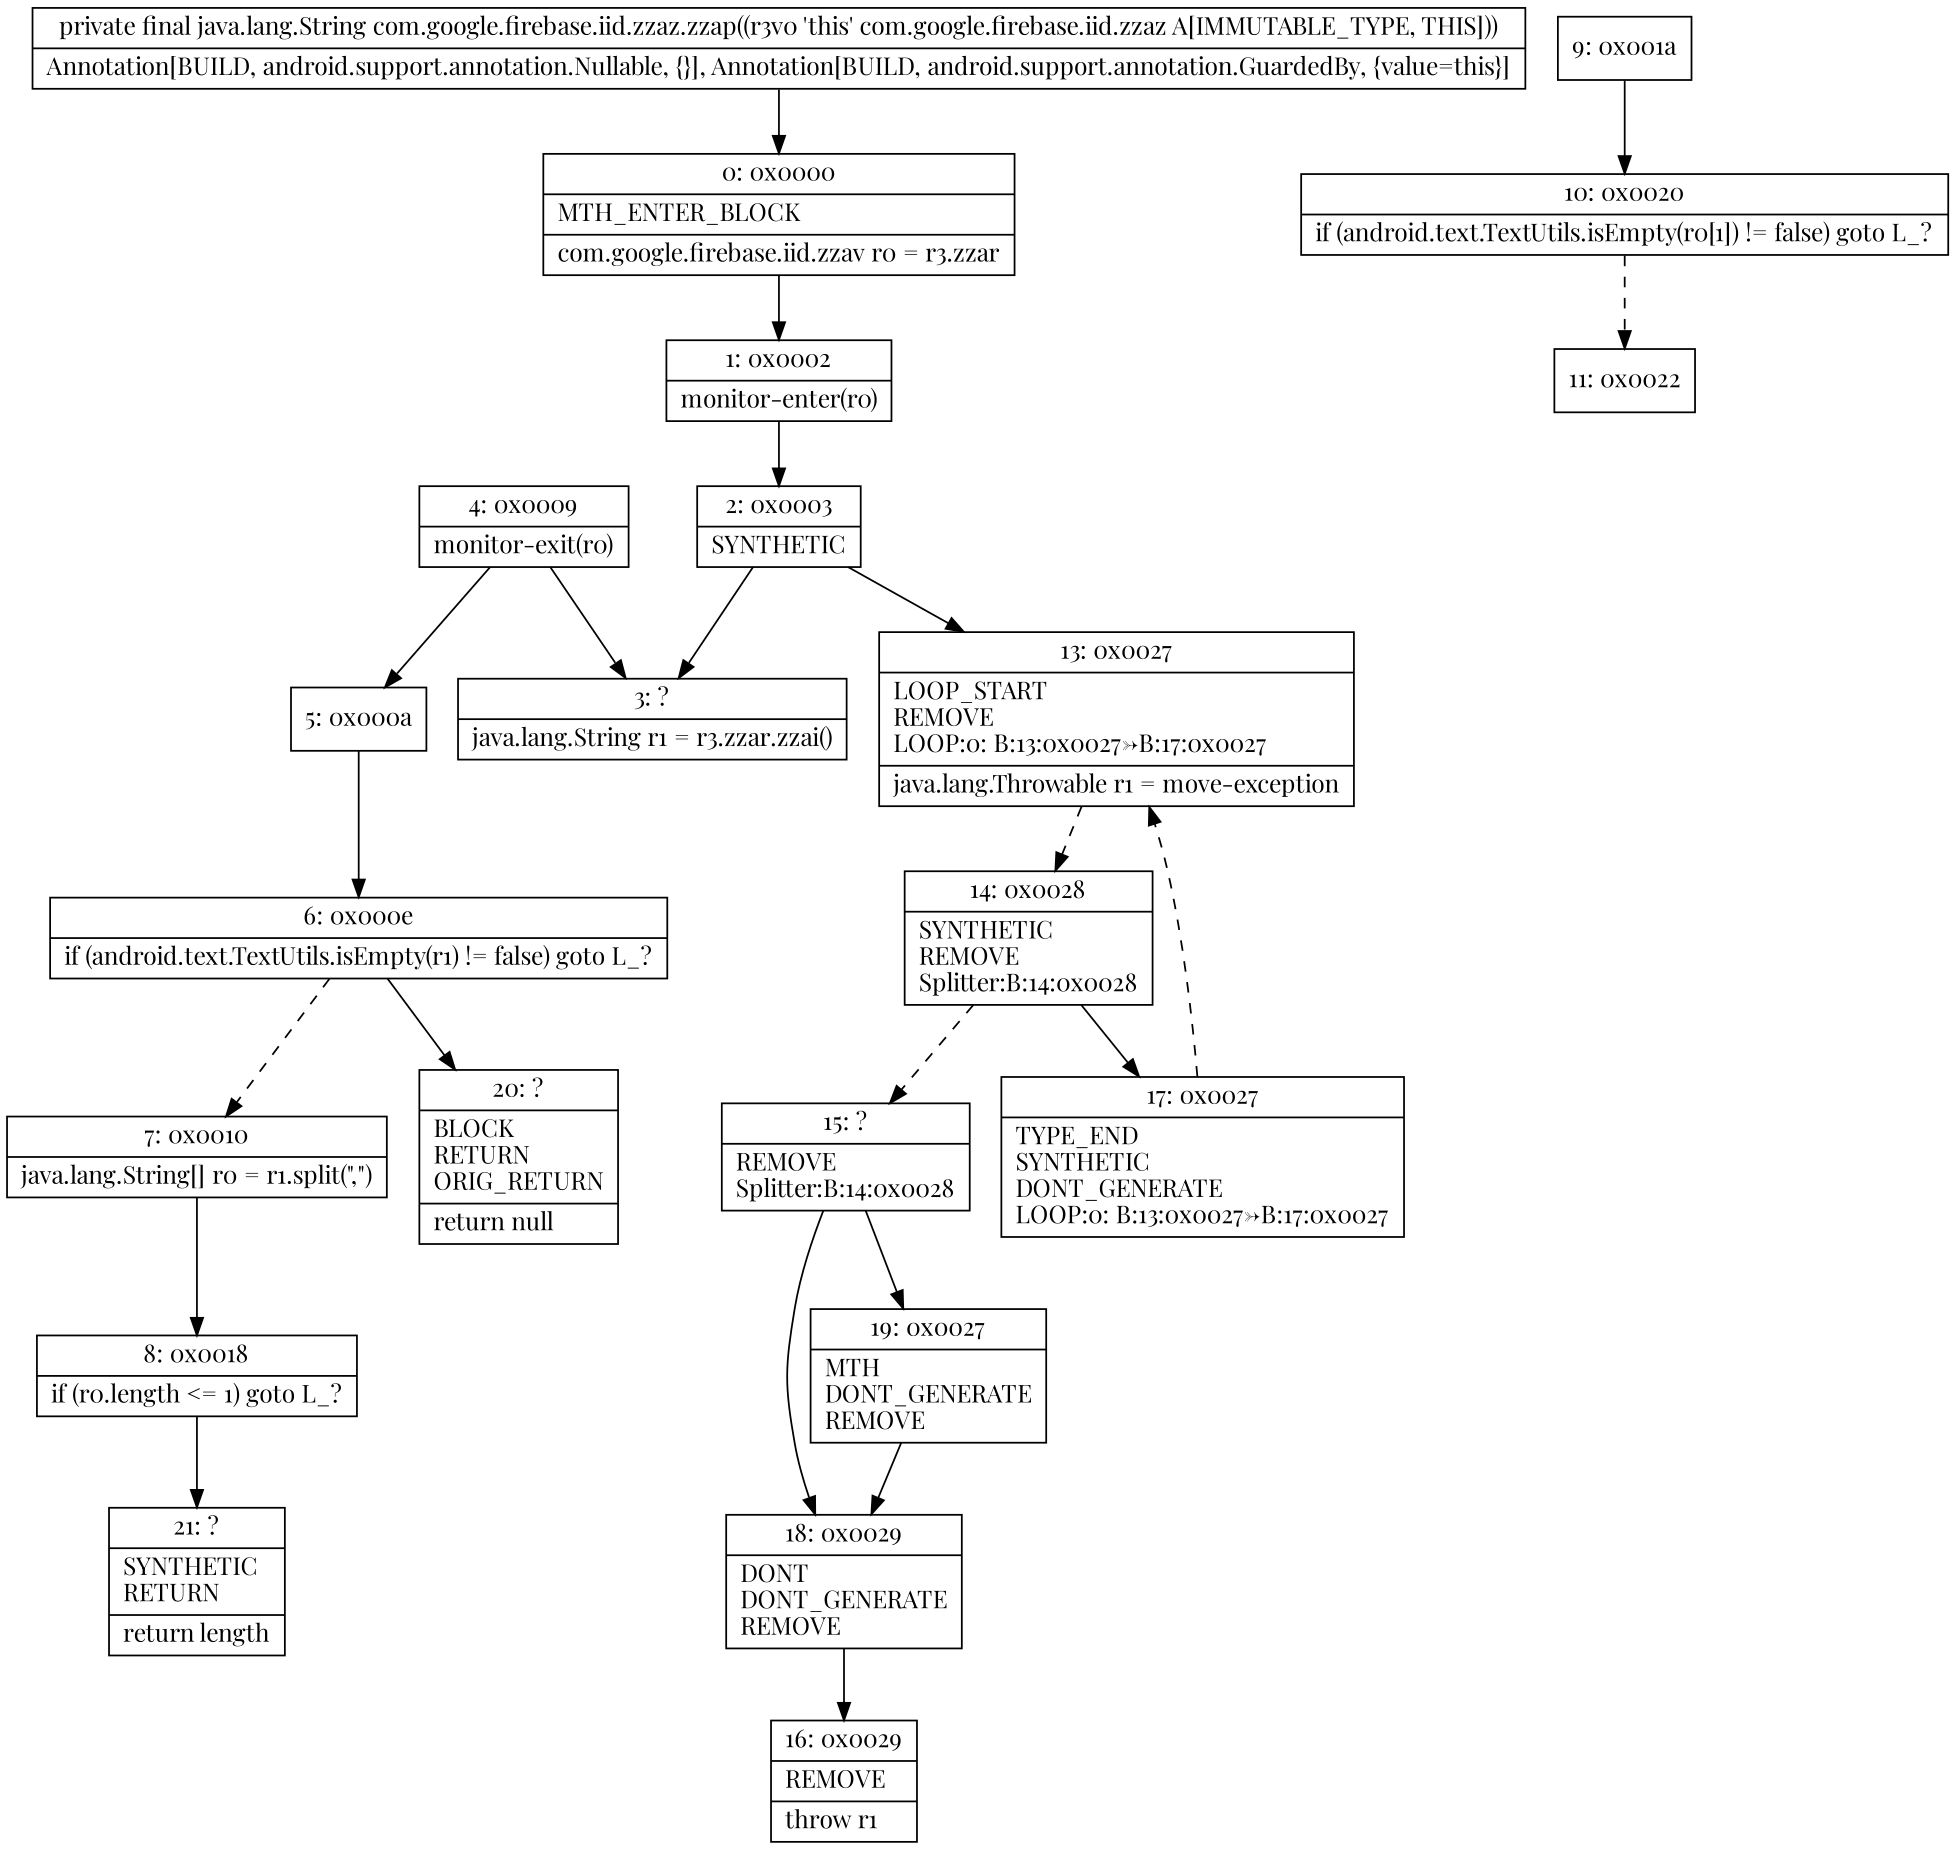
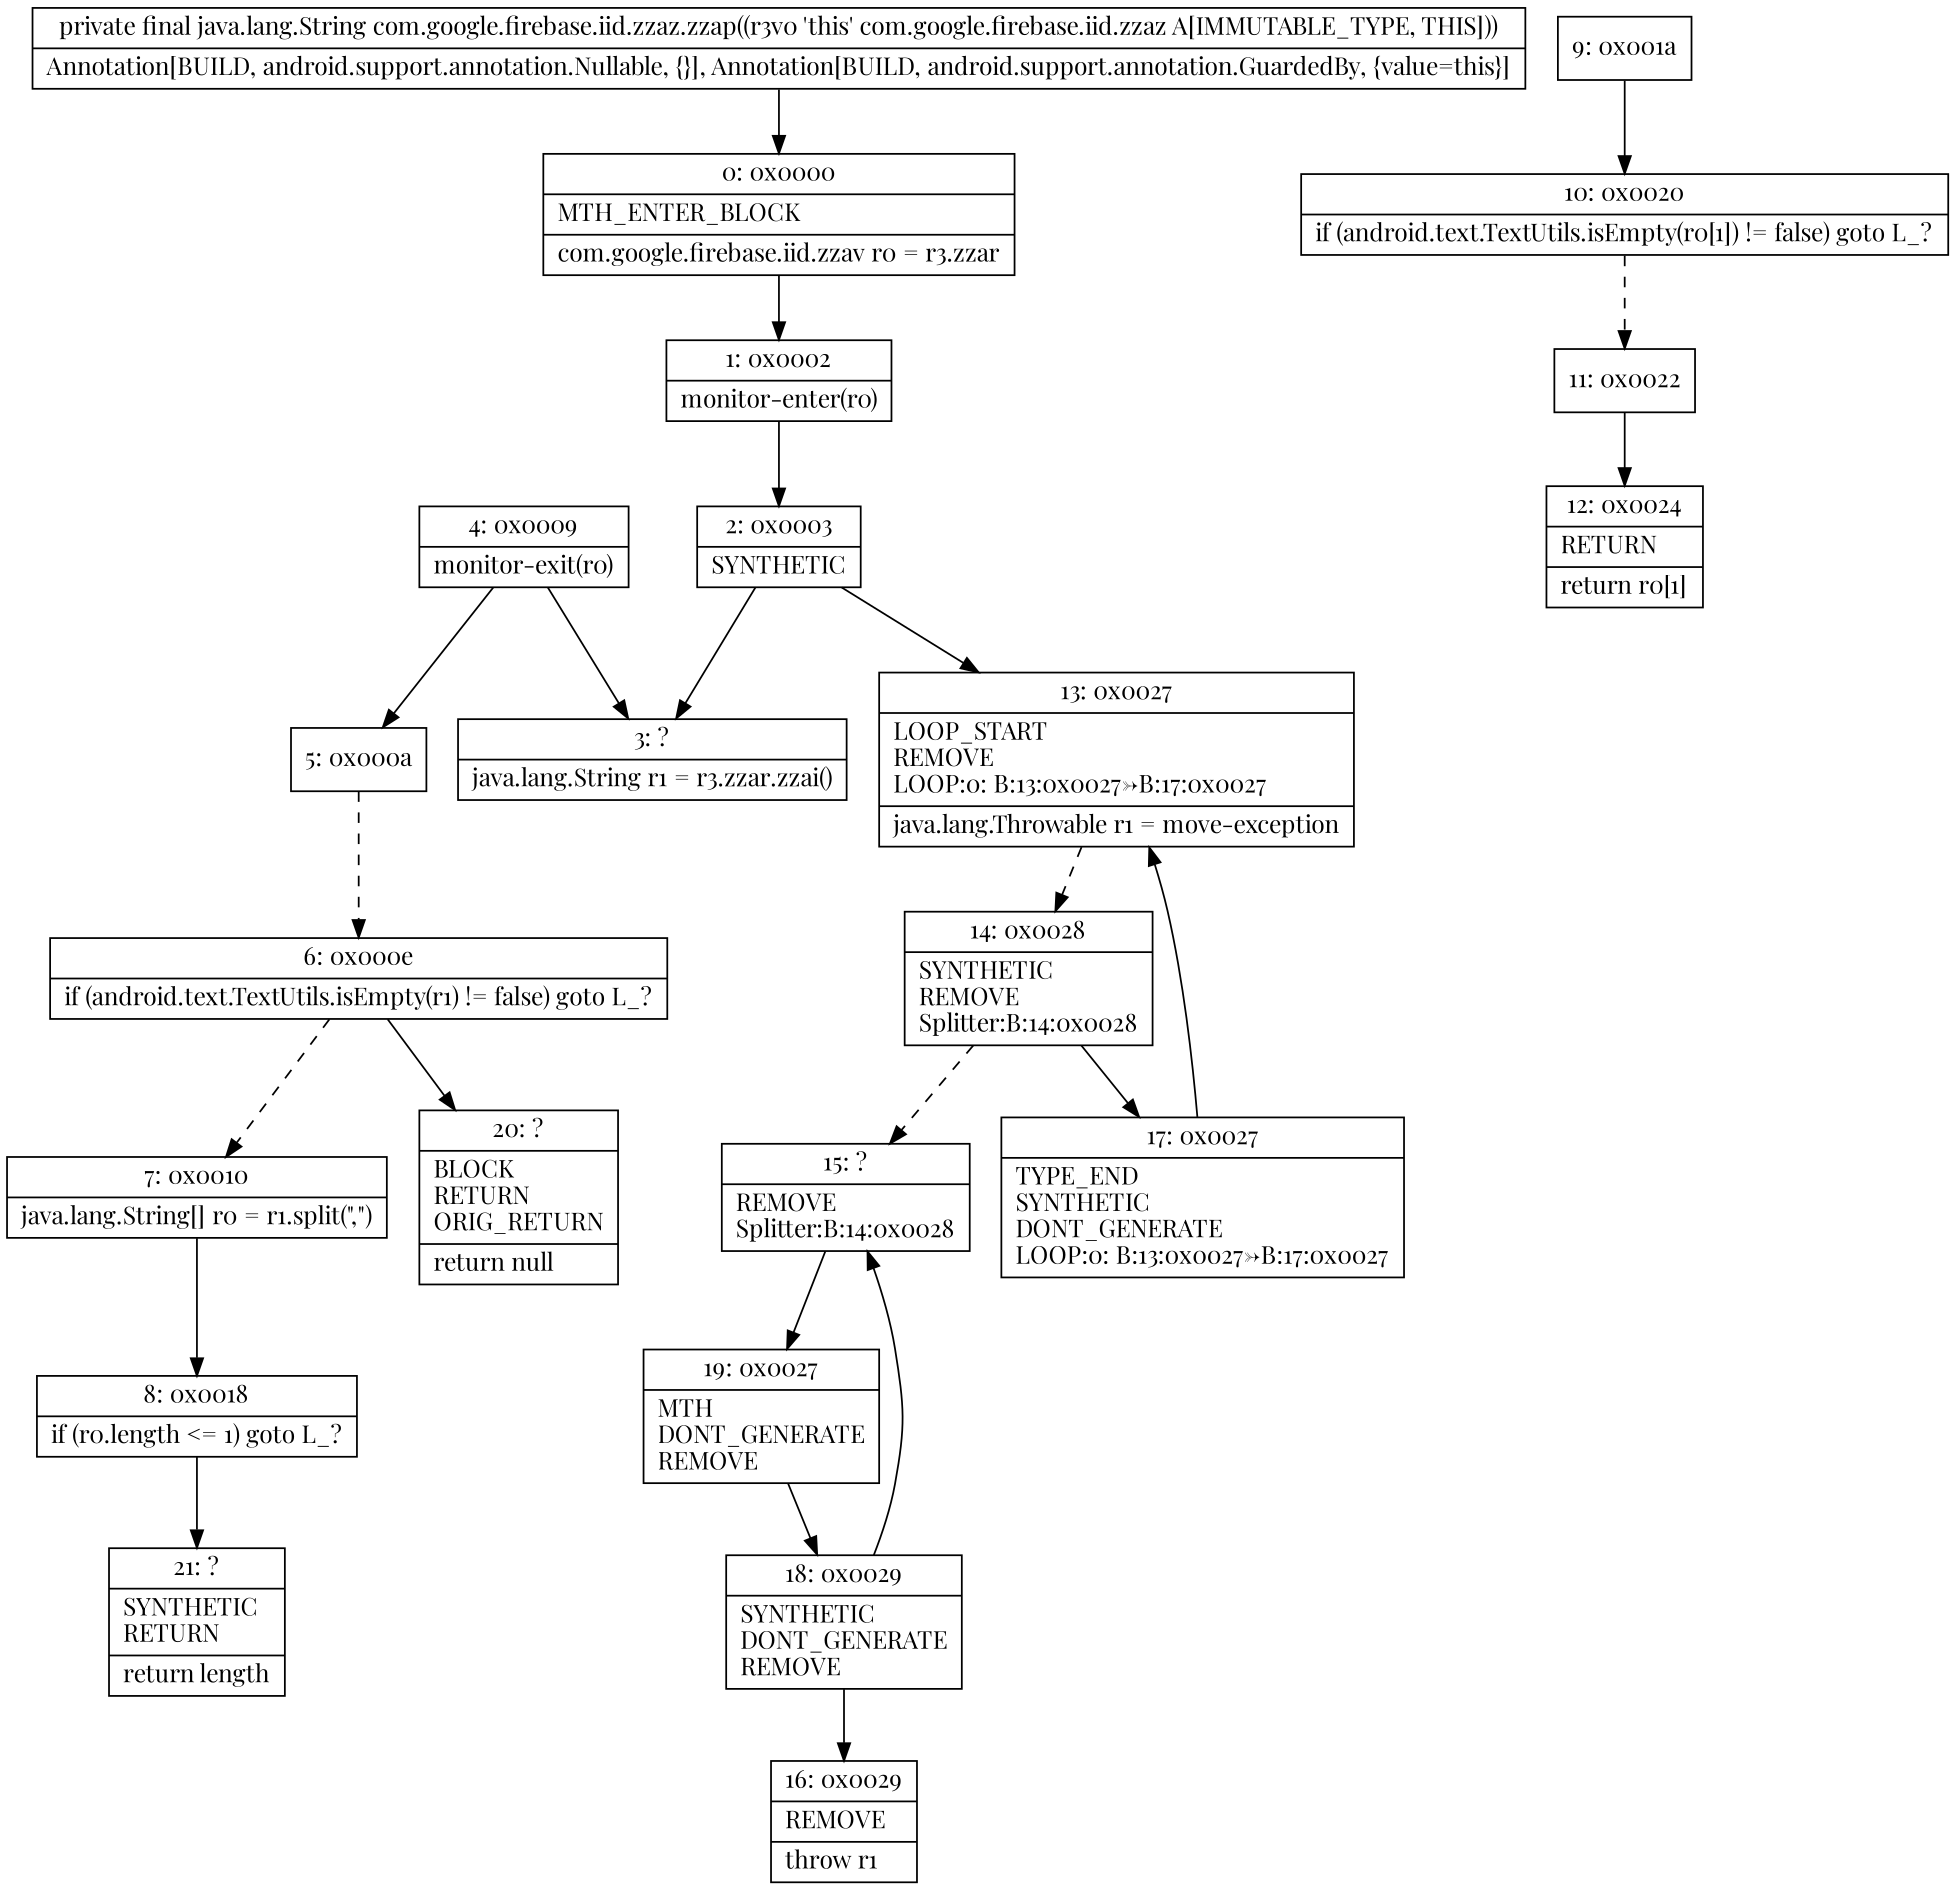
node "12: 0x0024": added
edge "5: 0x000a" -> "6: 0x000e": style solid -> dashed
edge "17: 0x0027" -> "13: 0x0027": style dashed -> solid
edge "15: ?" -> "18: 0x0029": reversed
node "18: 0x0029": text "DONT" -> "SYNTHETIC"
